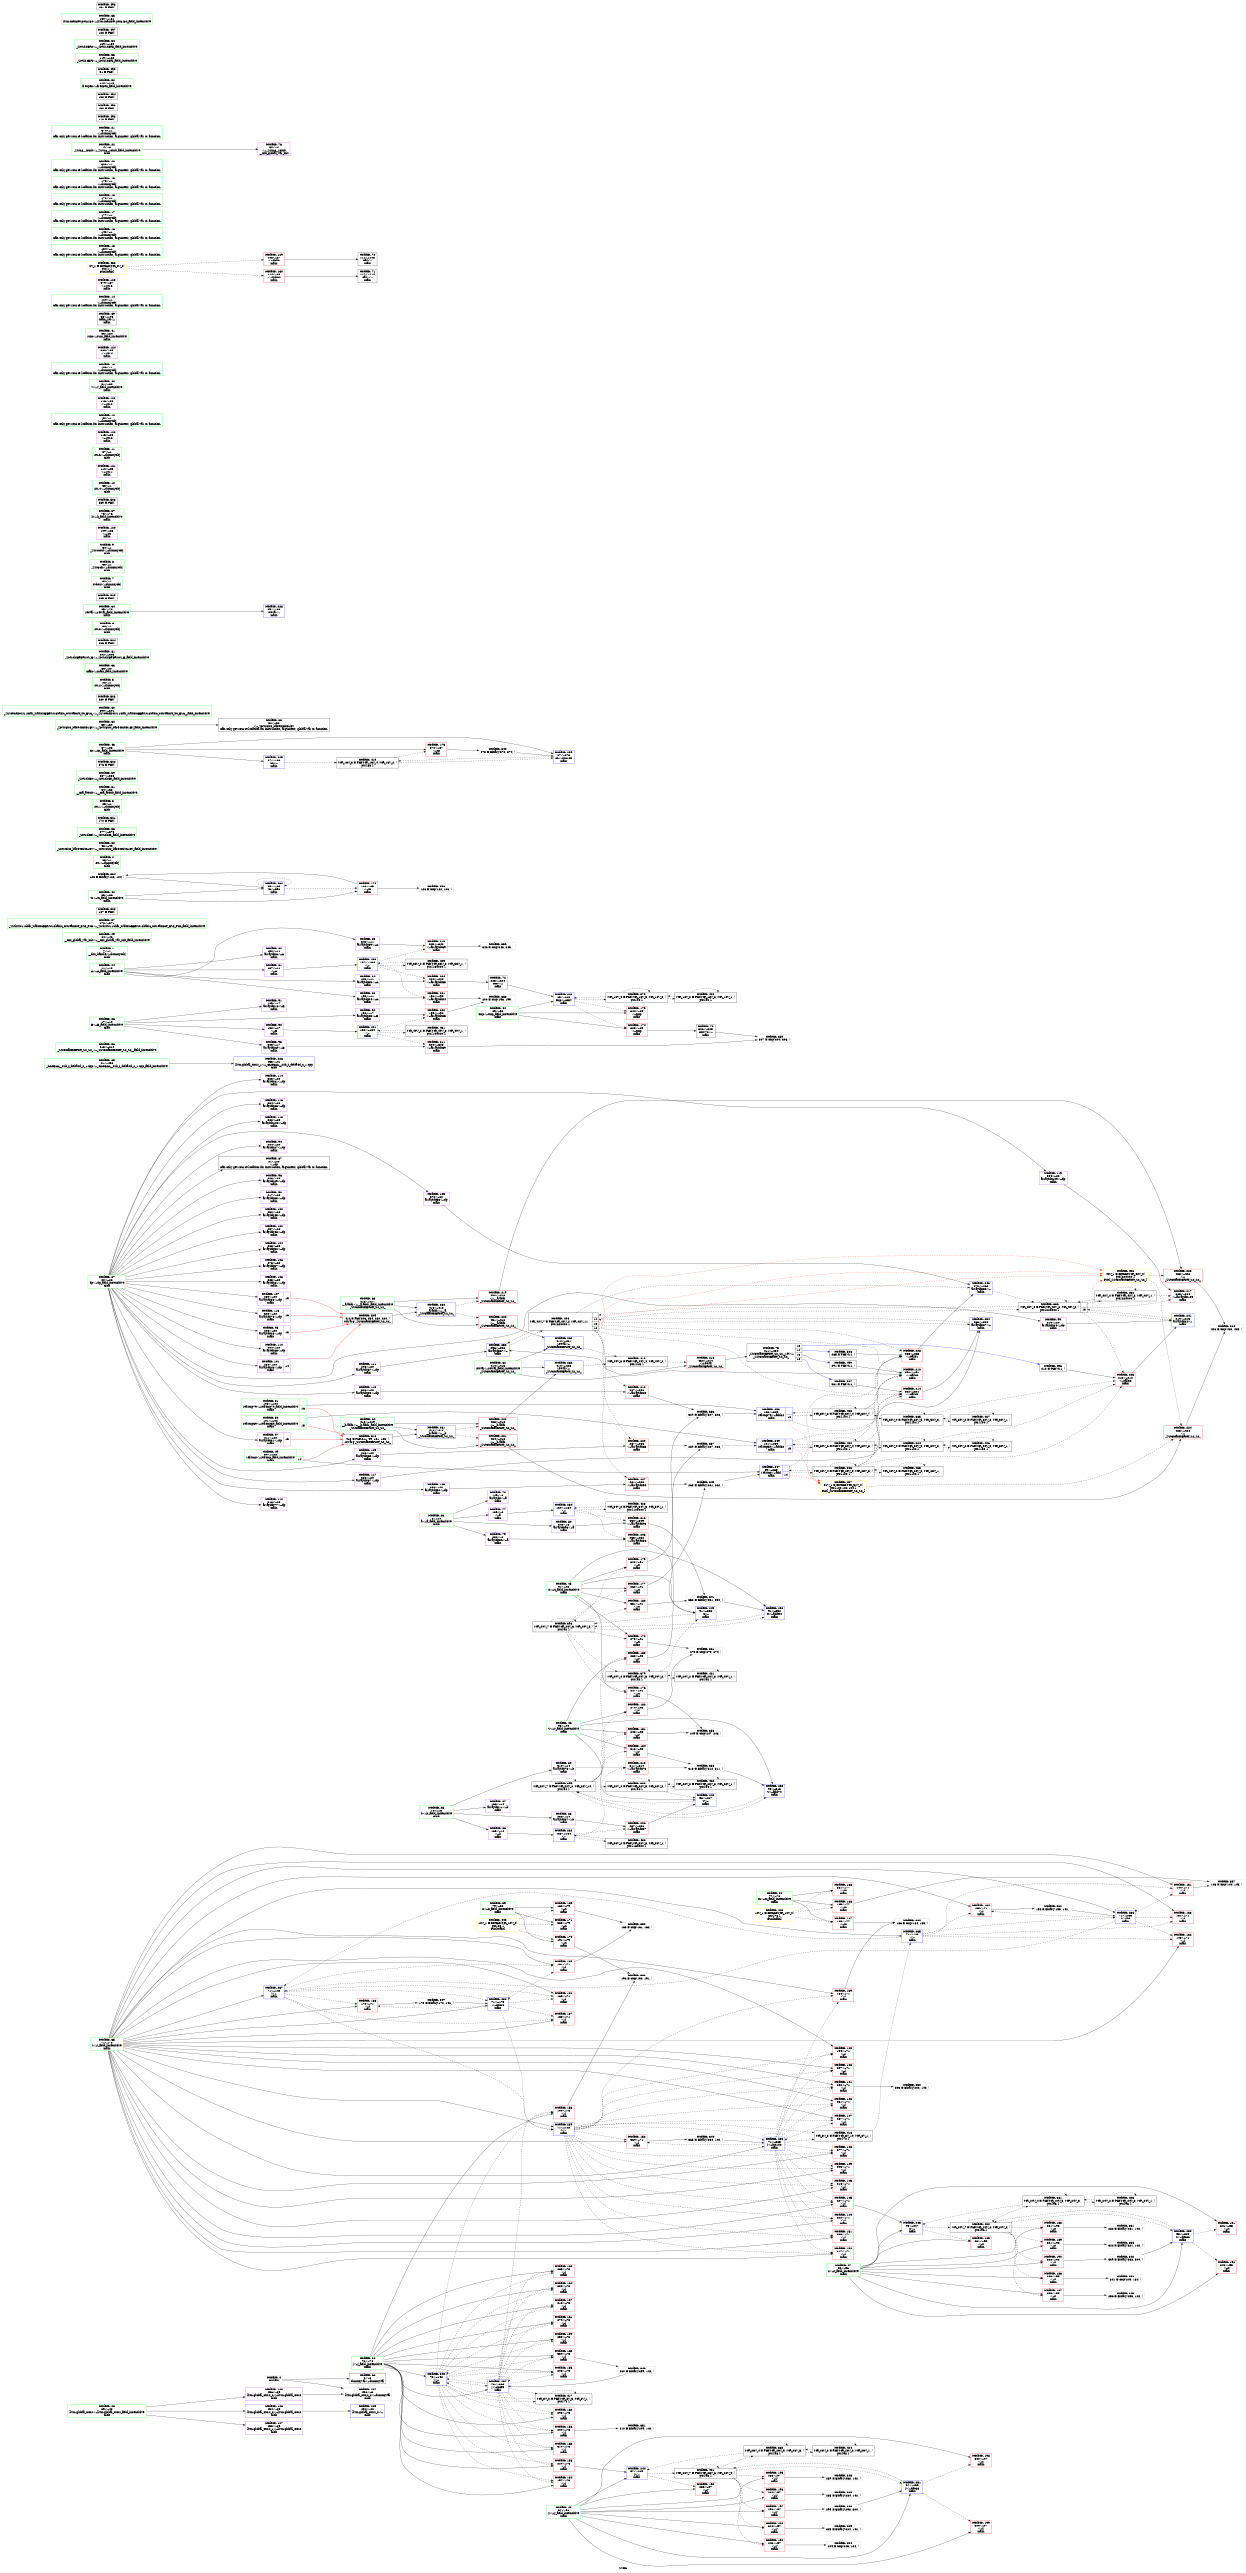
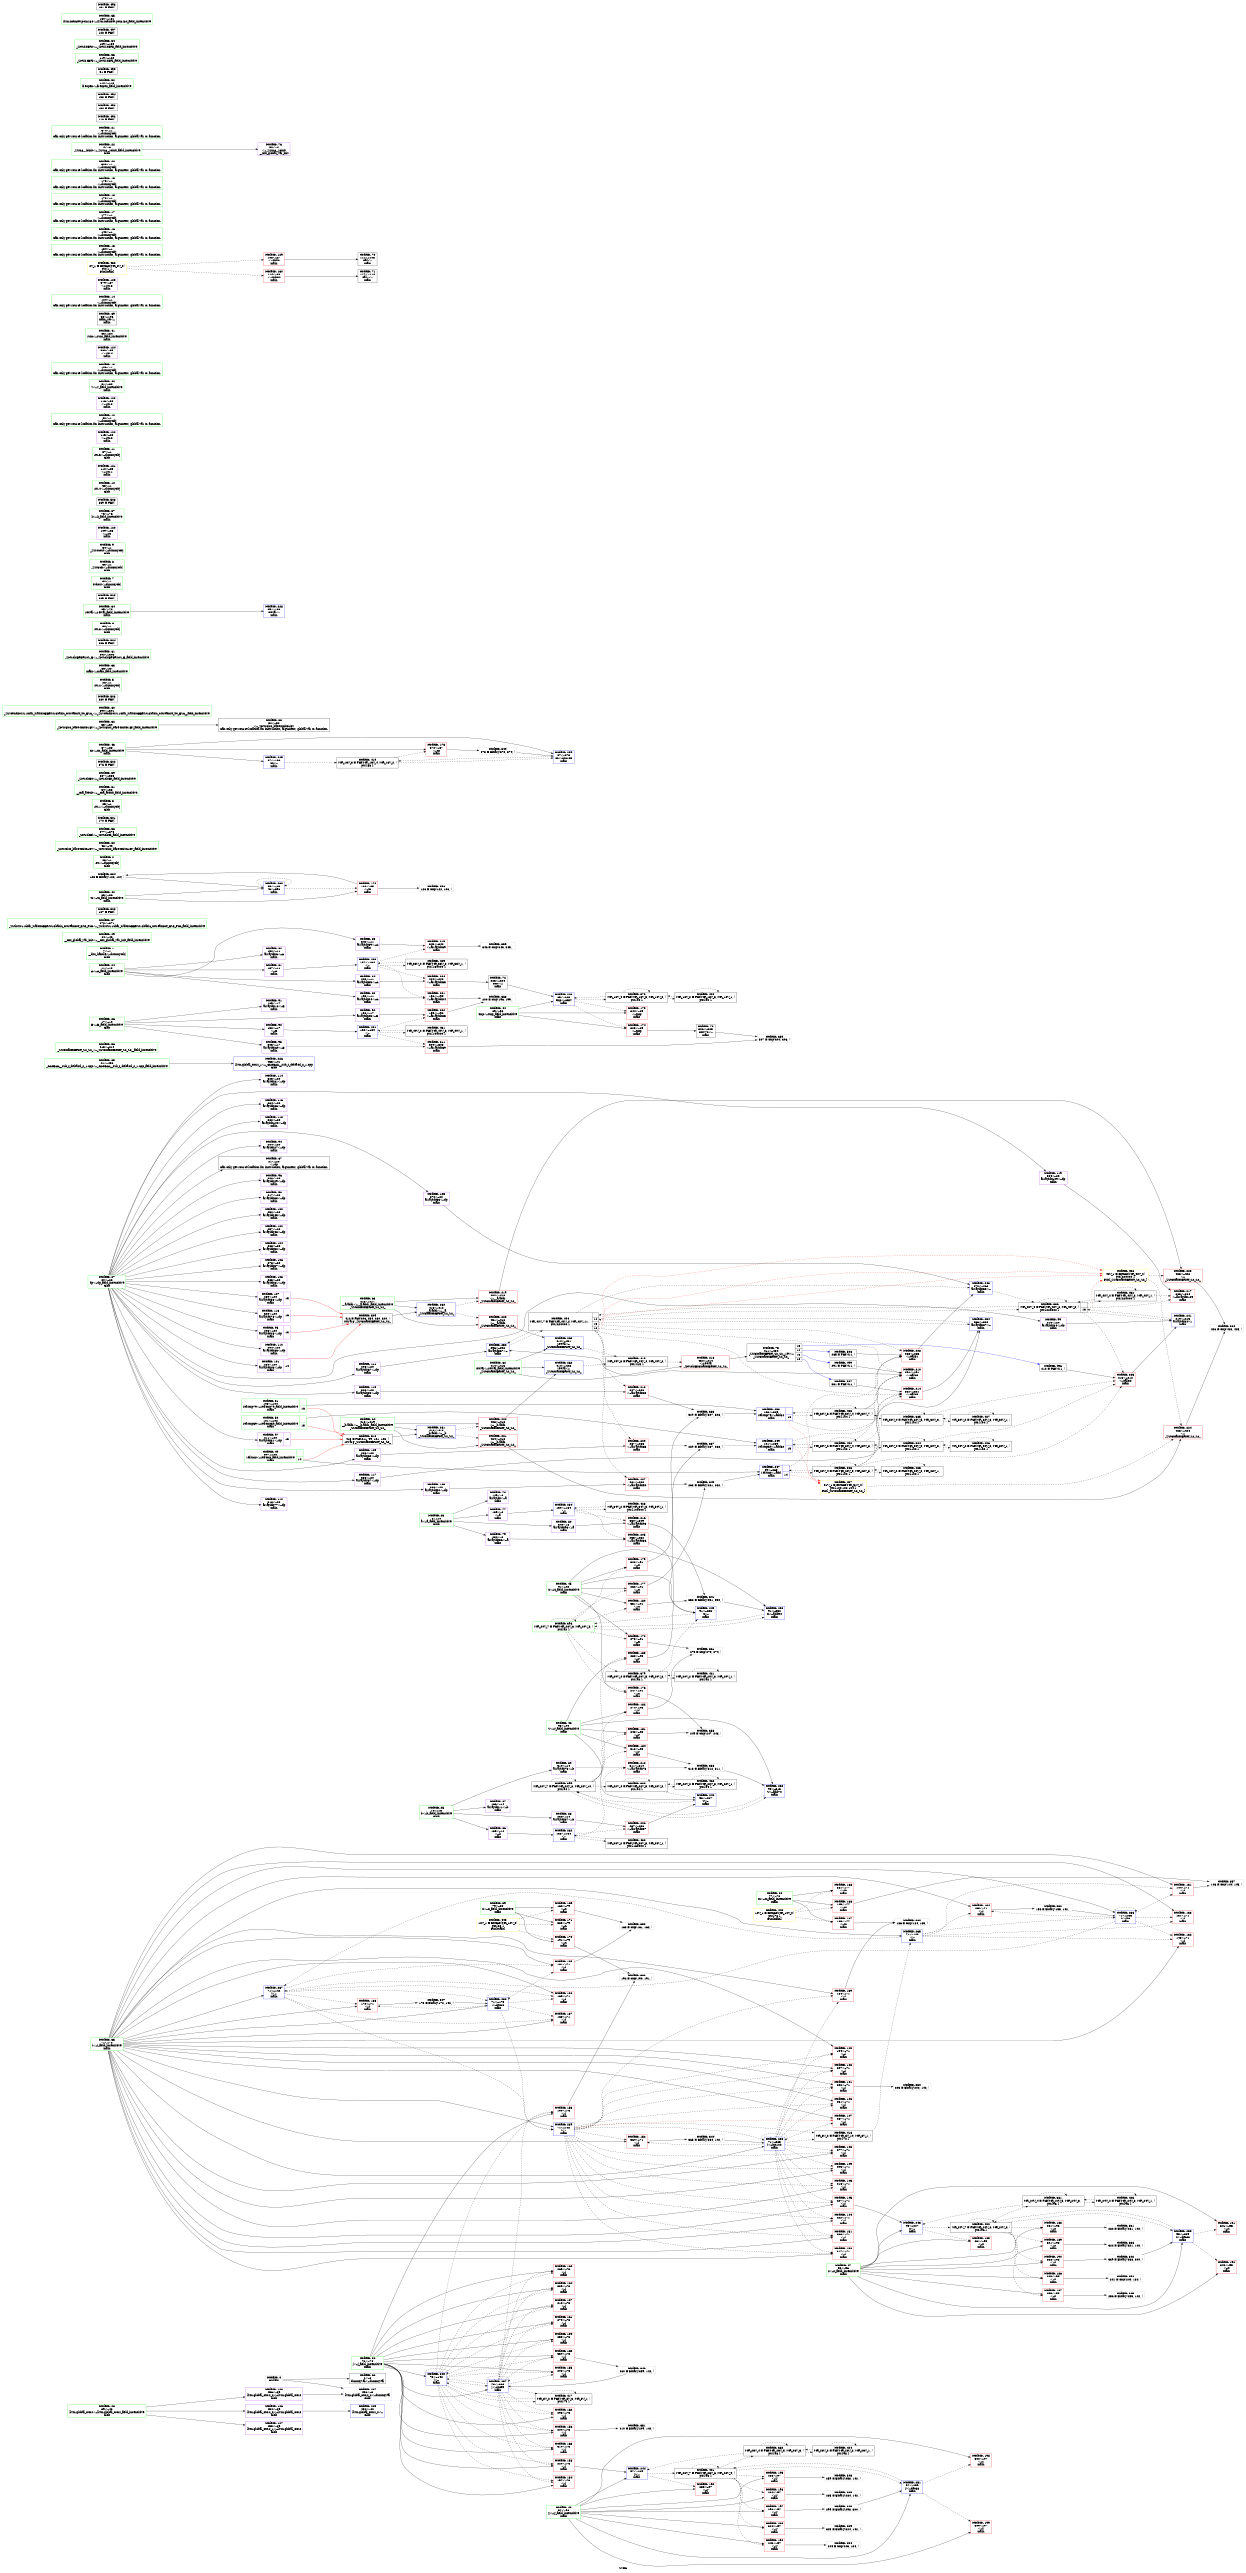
node "NodeID: 218": text "_ZSt3maxIxERKT_S2_S2_" -> "_ZNSolsEx3maxIxERKT_S2_S2_"
node "NodeID: 398": color black -> green
edge "NodeID: 239" -> "NodeID: 147": color black -> red
